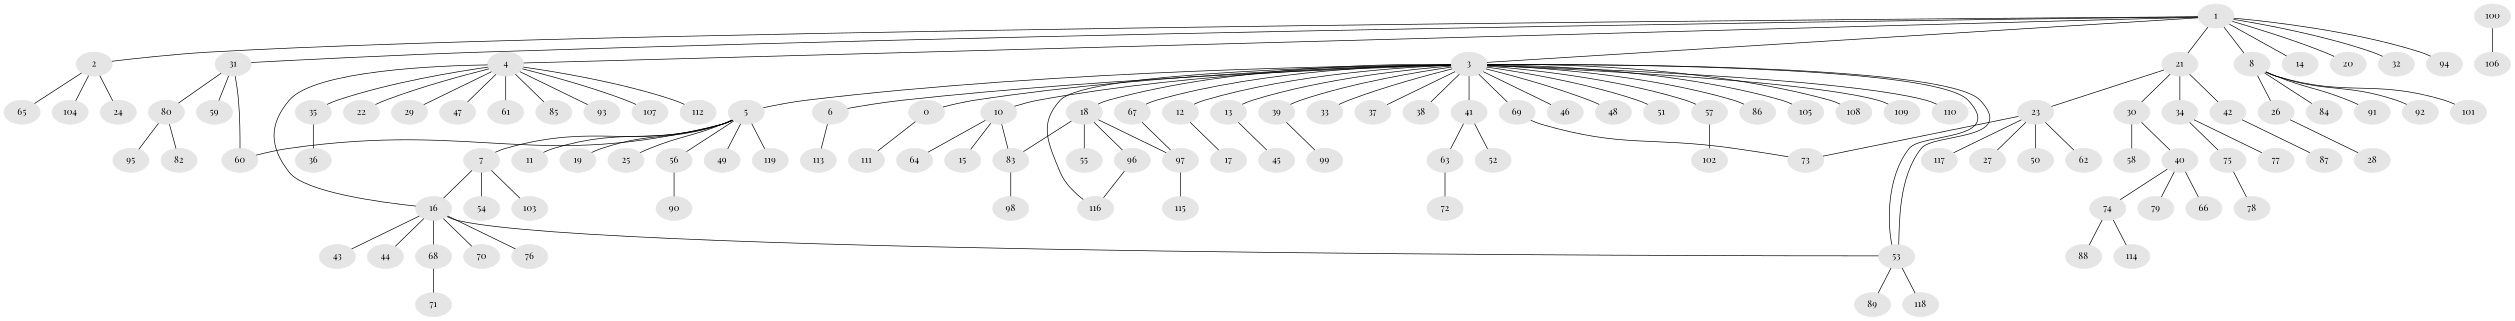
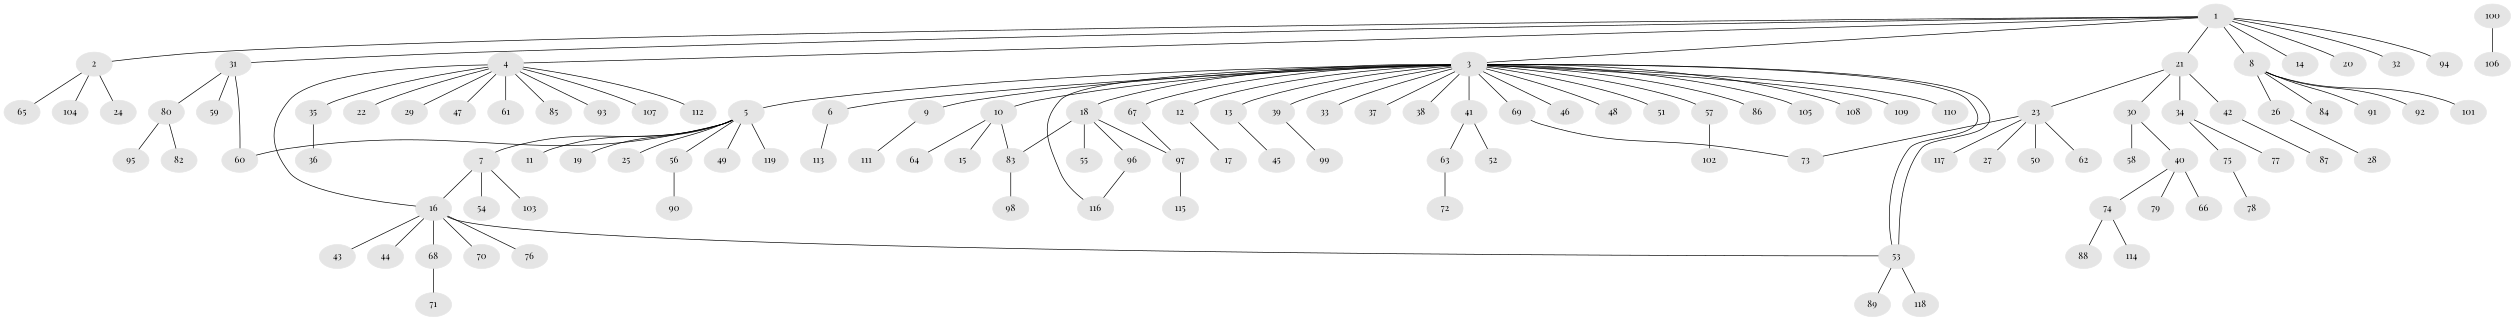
node "0": label "0" -> "9"
